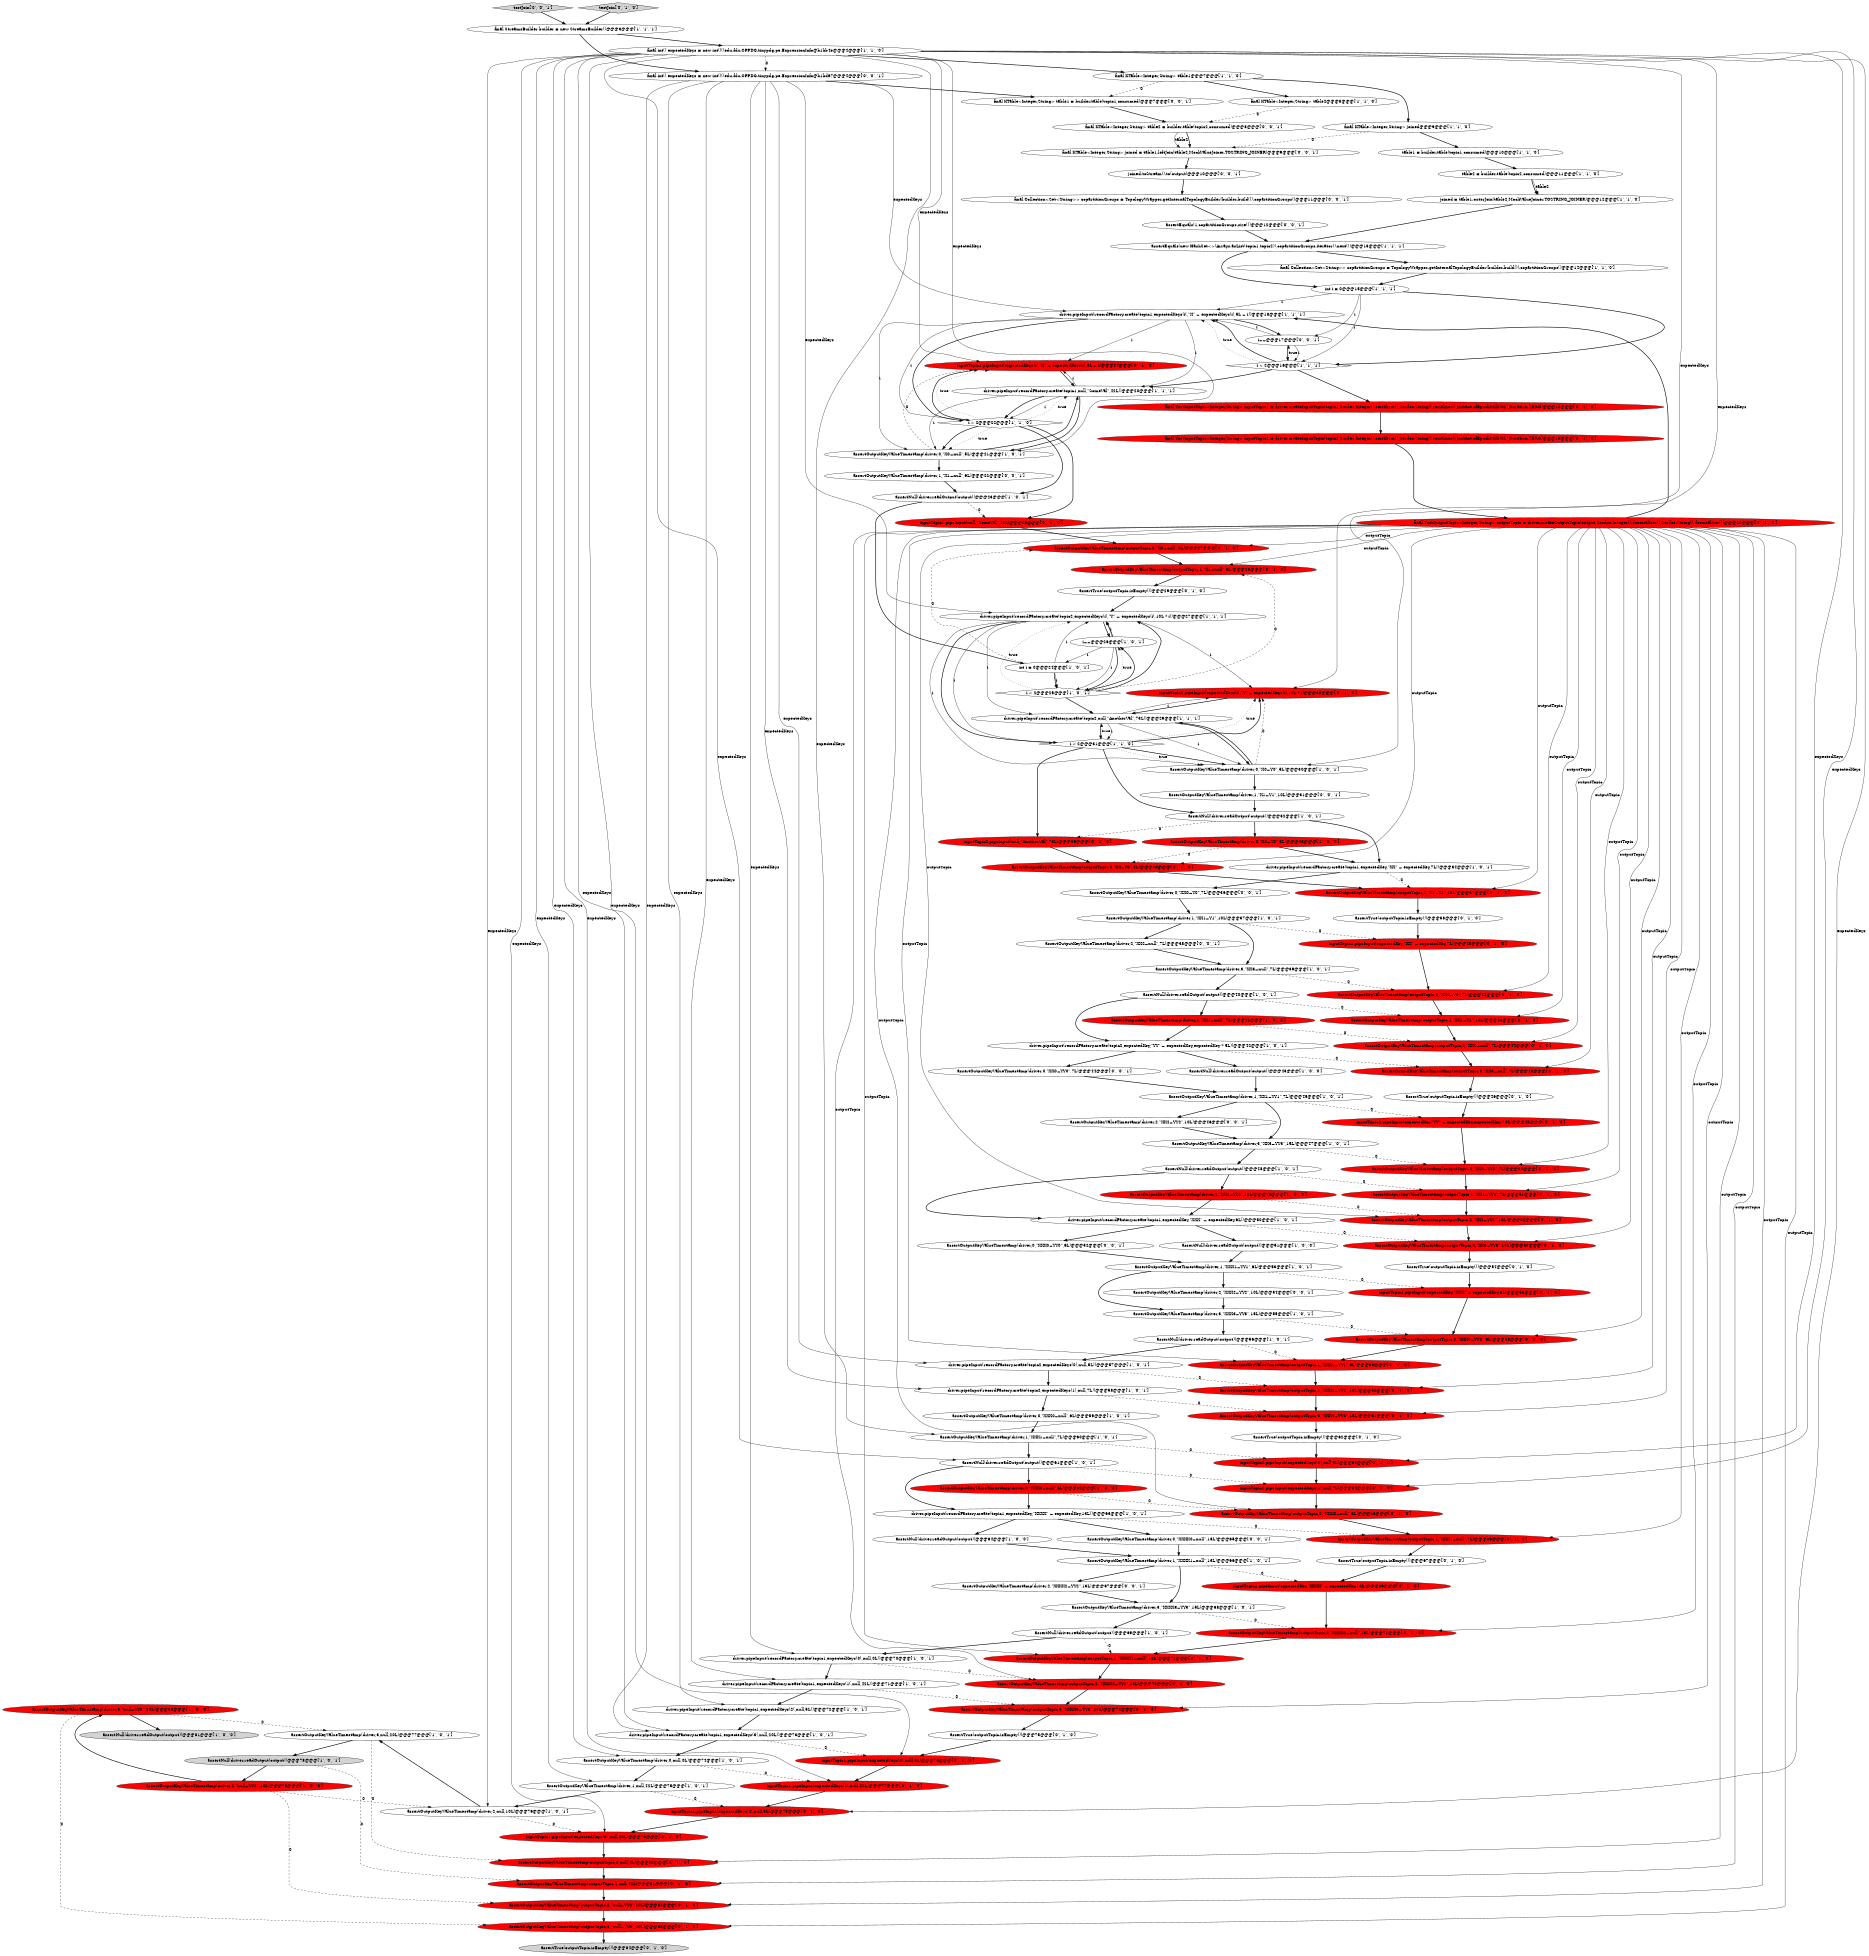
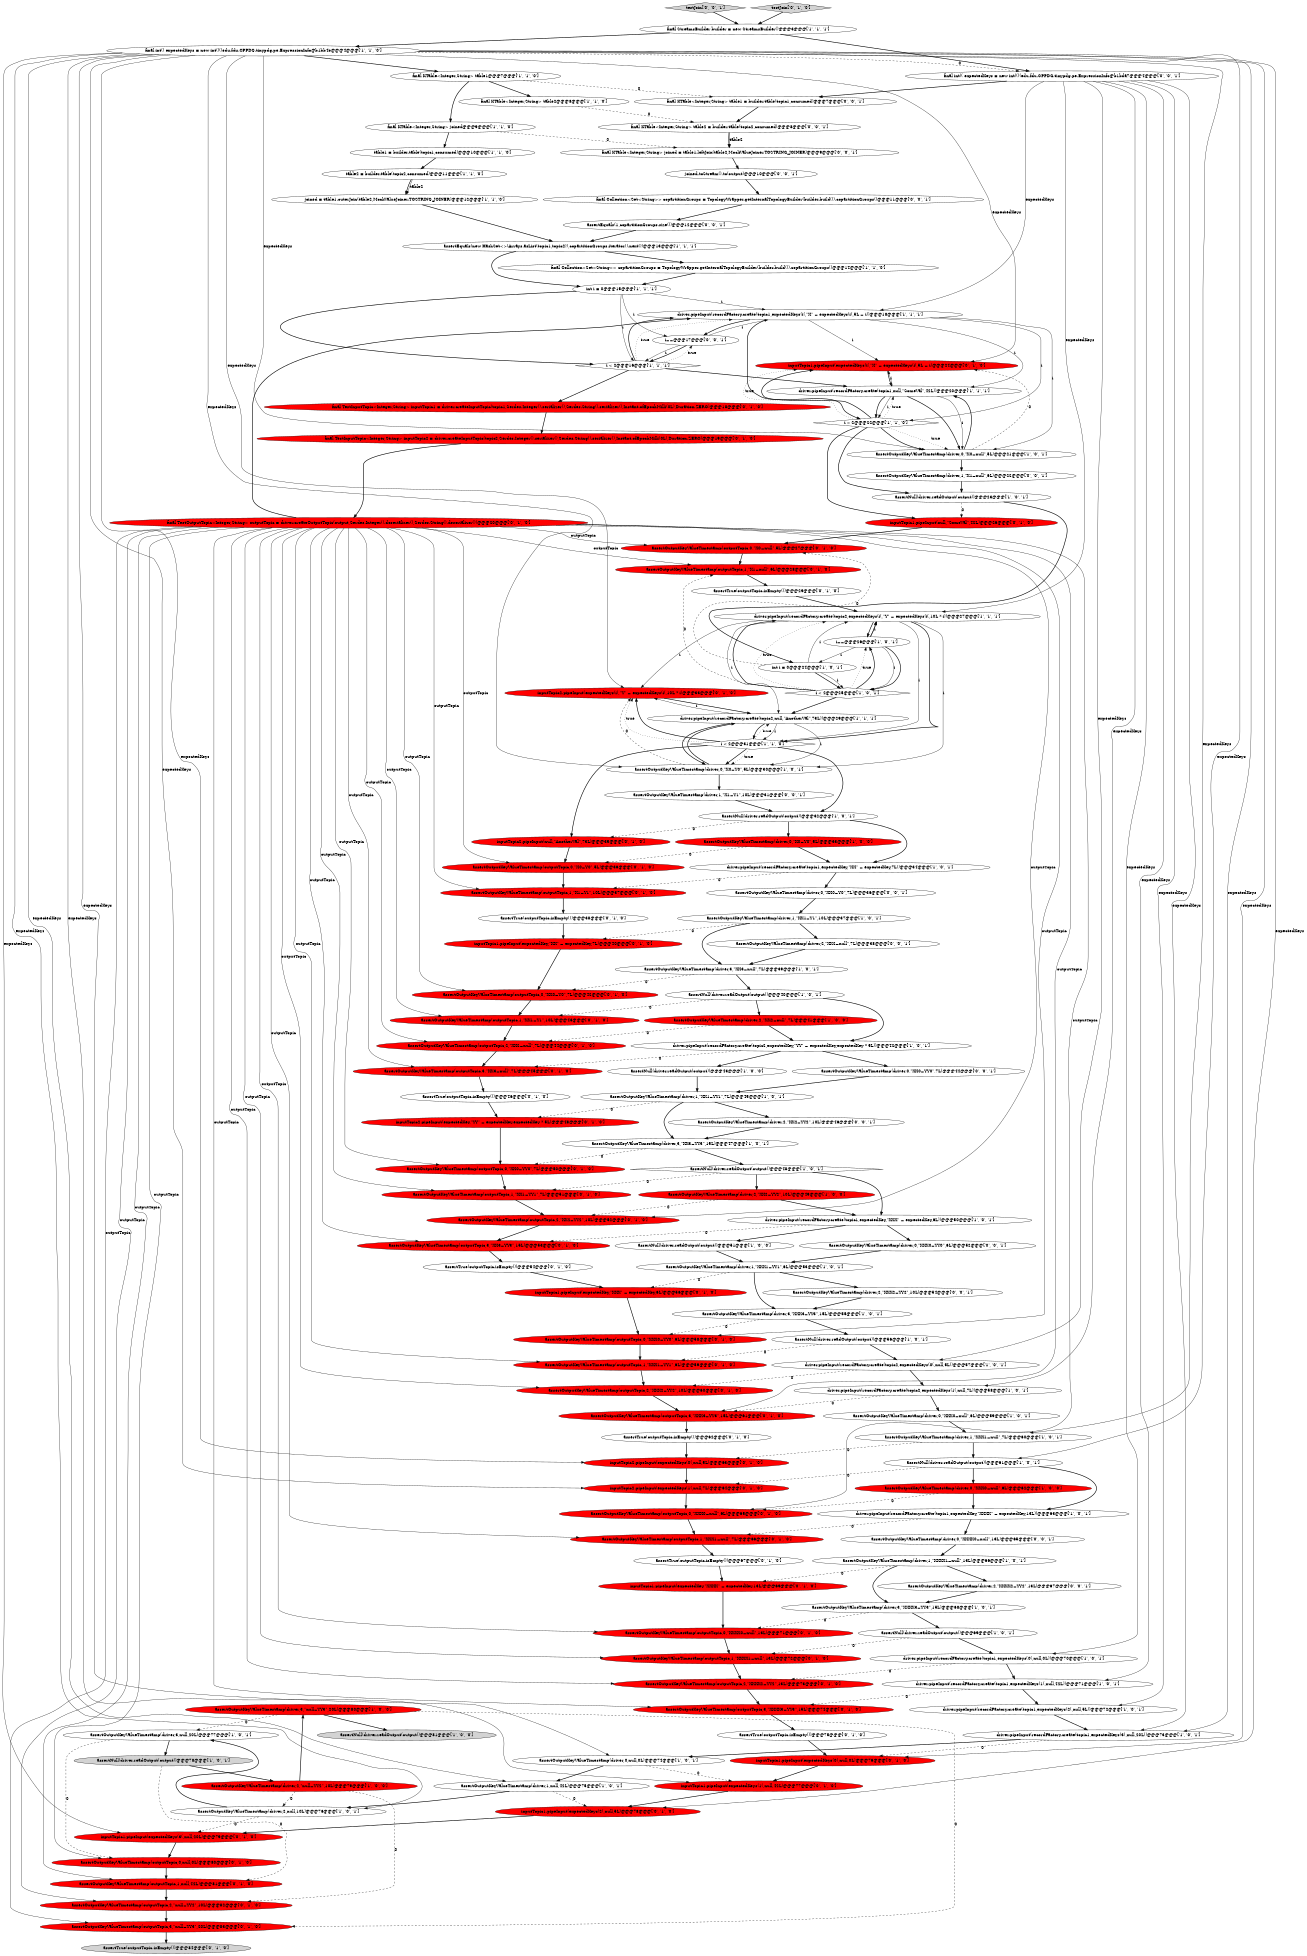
node "assertNull(driver.readOutput(output))@@@48@@@['1', '0', '1']": shape ellipse -> diamond
node "assertNull(driver.readOutput(output))@@@64@@@['1', '0', '0']": removed
